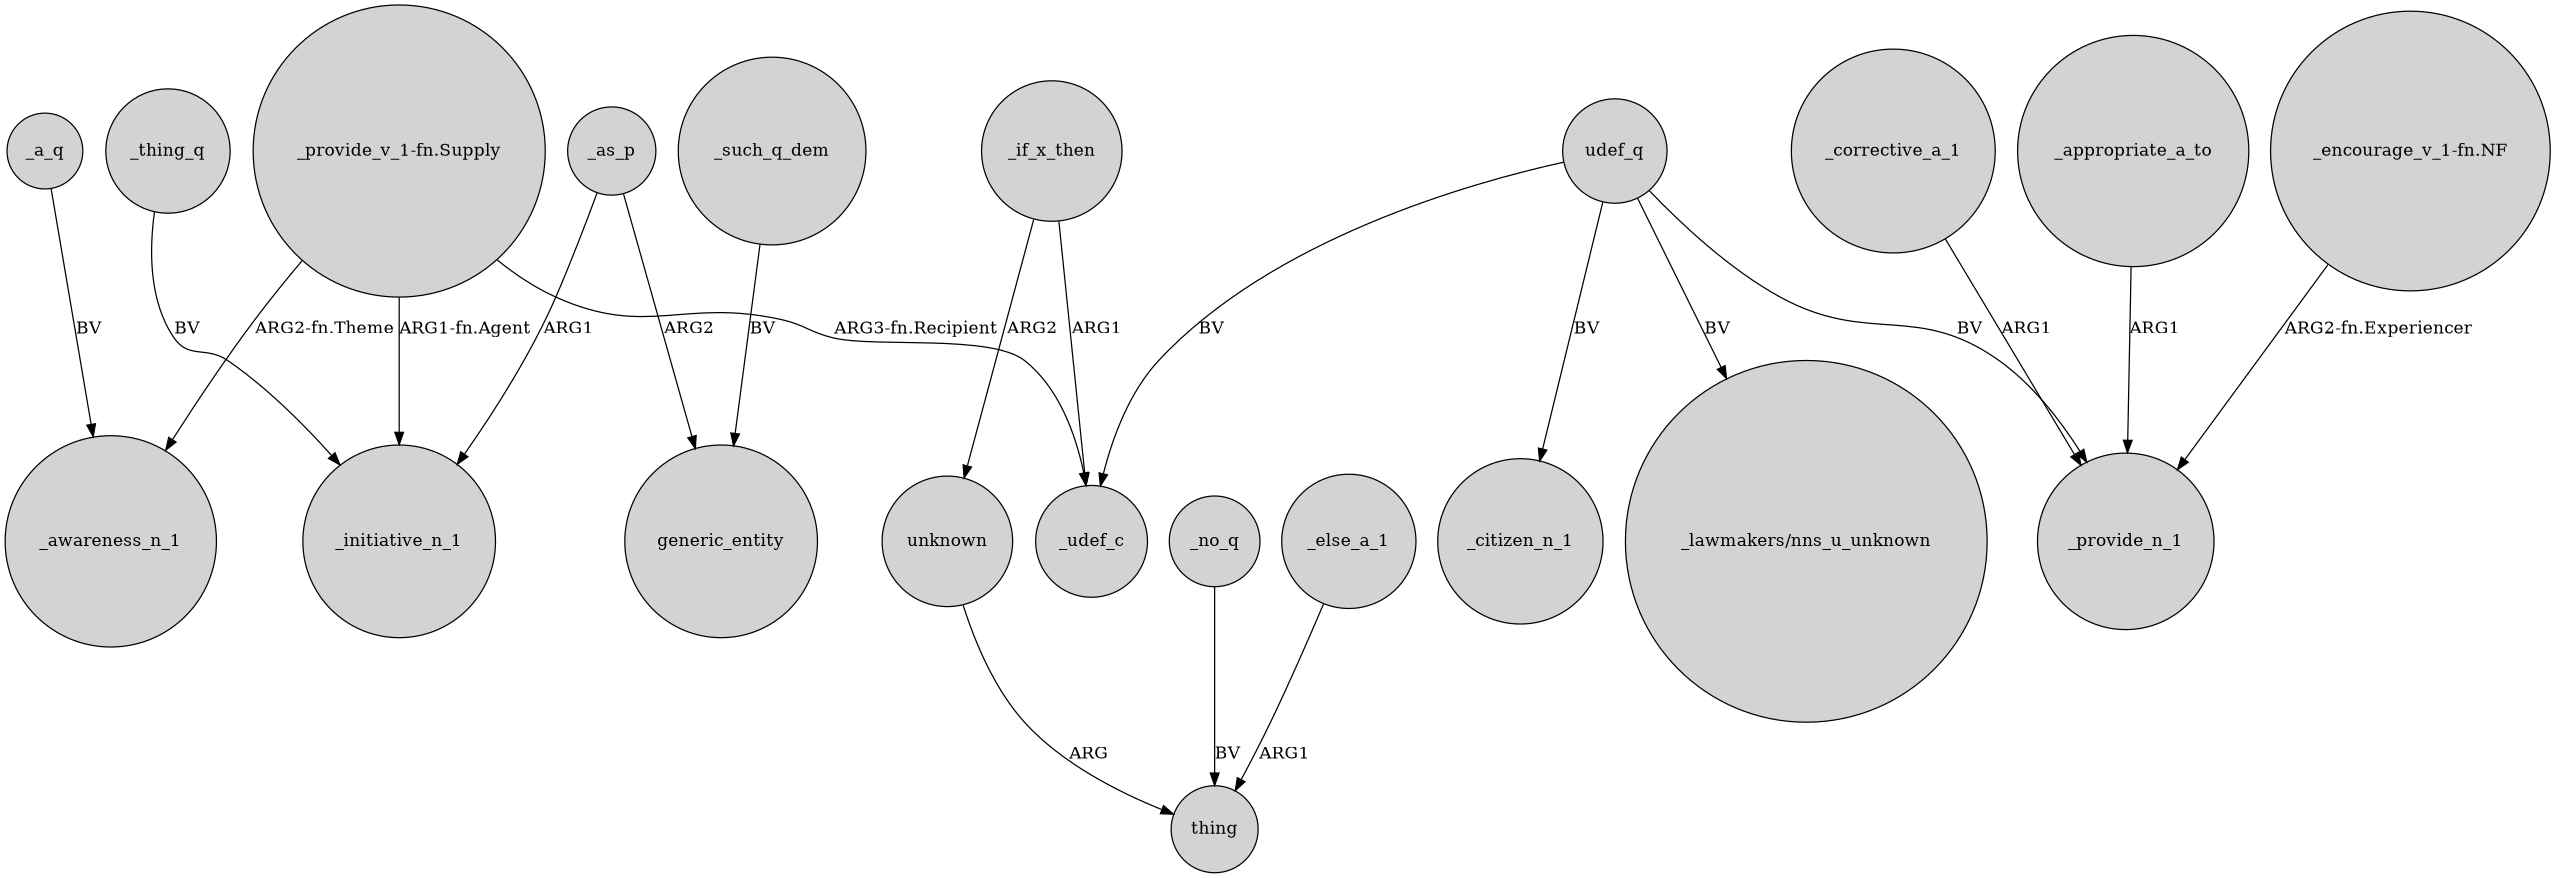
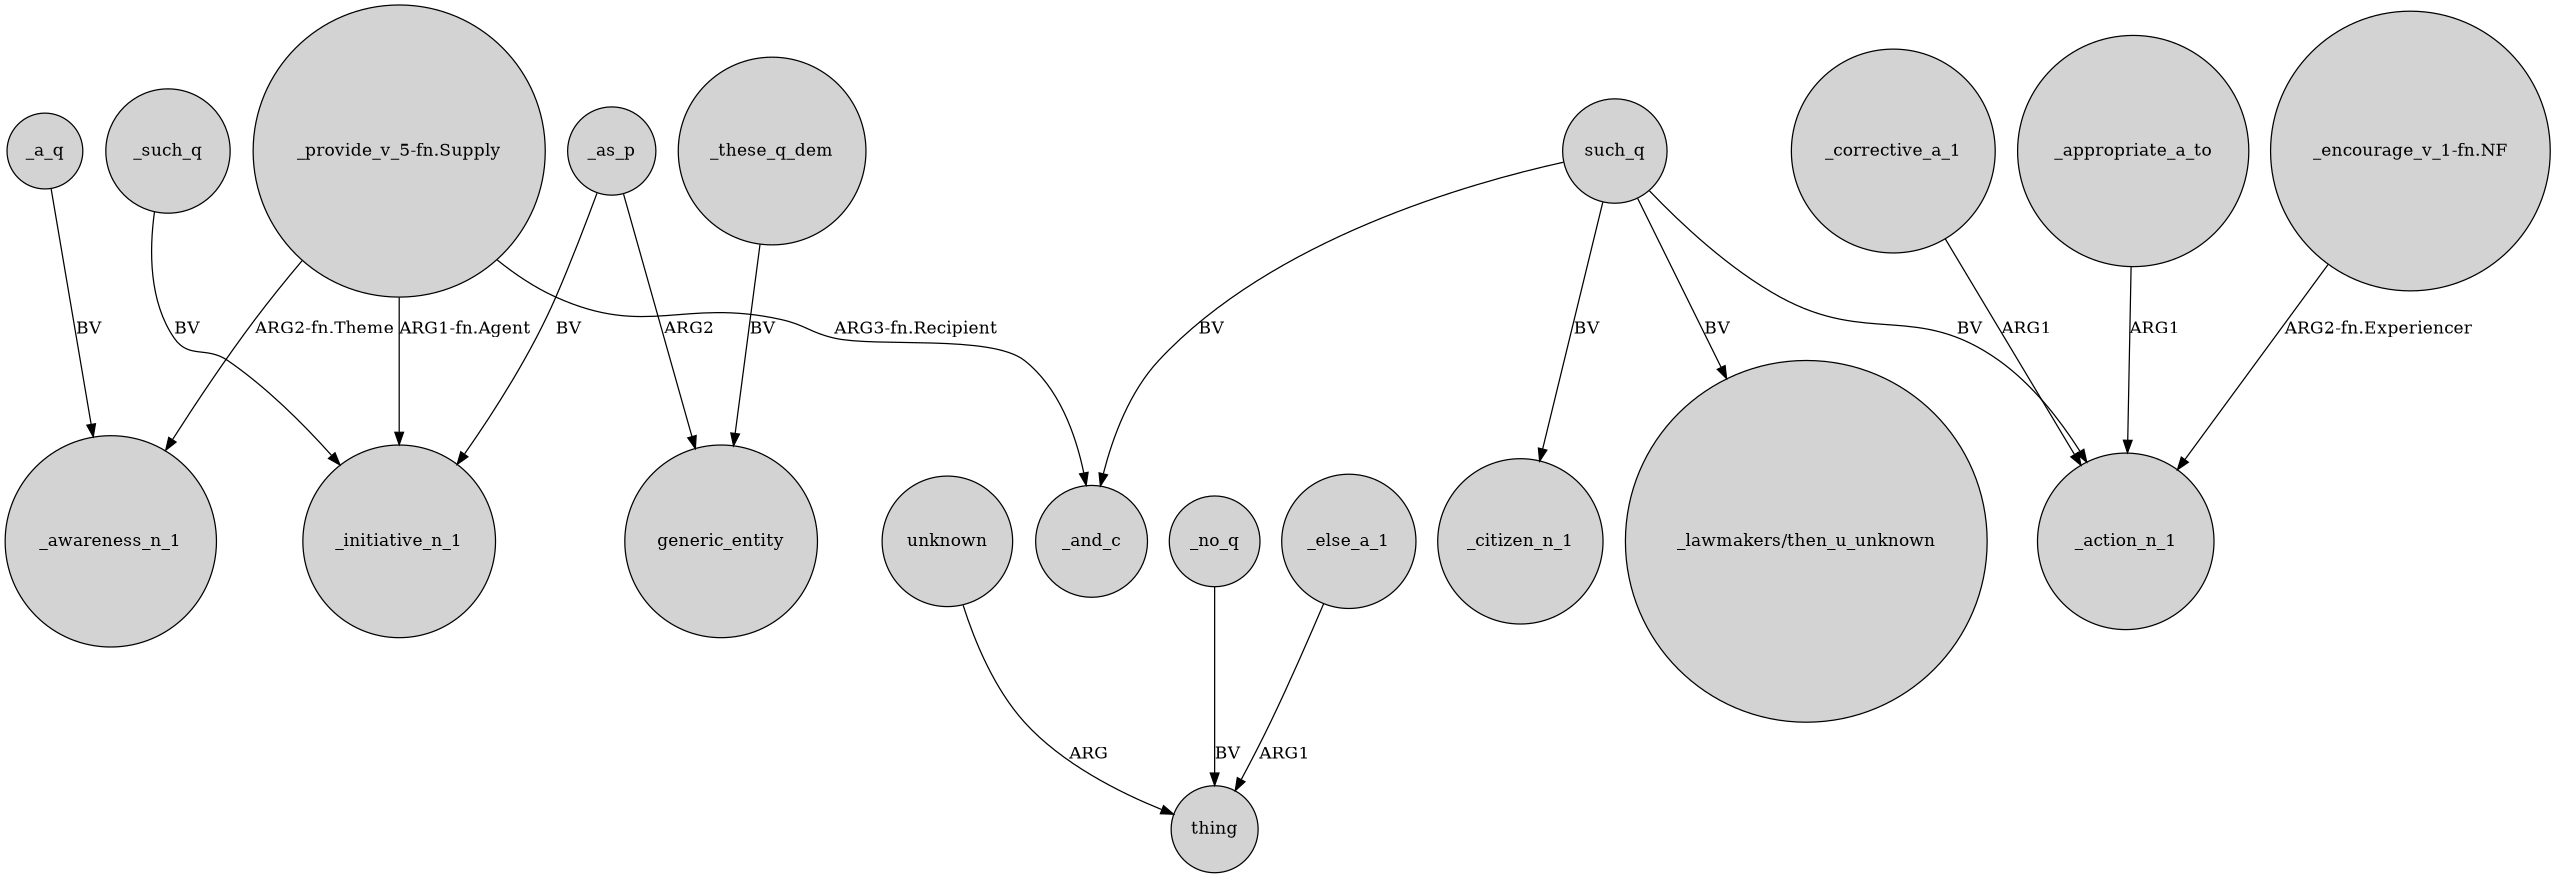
node "_thing_q": label "_thing_q" -> "_such_q"
node "_provide_v_1-fn.Supply": label "_provide_v_1-fn.Supply" -> "_provide_v_5-fn.Supply"
node "_such_q_dem": label "_such_q_dem" -> "_these_q_dem"
node "_if_x_then": removed
node "udef_q": label "udef_q" -> "such_q"
edge "_as_p" -> "_initiative_n_1": label "ARG1" -> "BV"
node "_udef_c": label "_udef_c" -> "_and_c"
node "_lawmakers/nns_u_unknown": label "_lawmakers/nns_u_unknown" -> "_lawmakers/then_u_unknown"
node "_provide_n_1": label "_provide_n_1" -> "_action_n_1"
